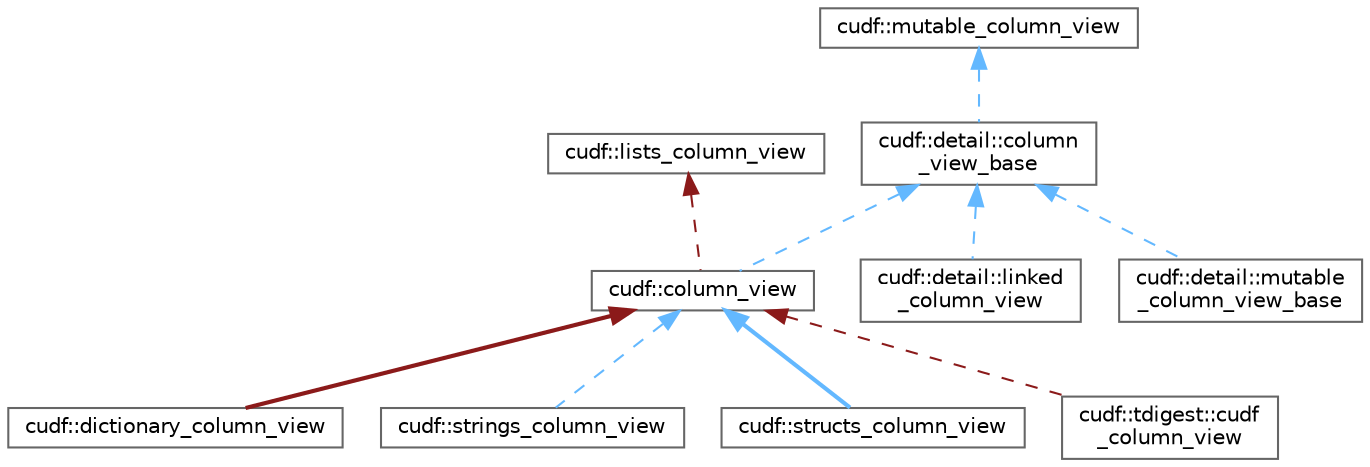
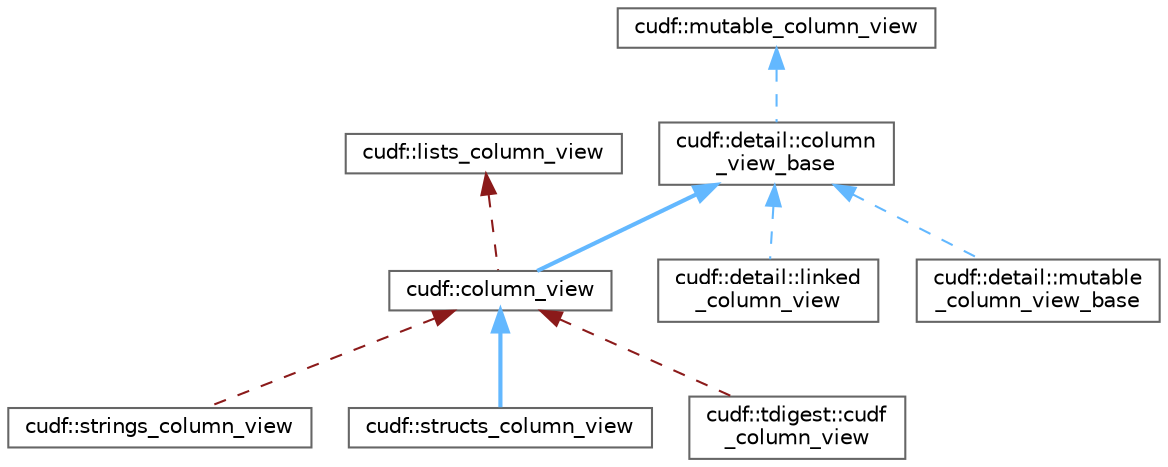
edge "cudf::column_view" -> "cudf::detail::column _view_base": style dashed -> bold
edge "cudf::strings_column_view" -> "cudf::column_view": color steelblue1 -> firebrick4
node "cudf::dictionary_column_view": removed
